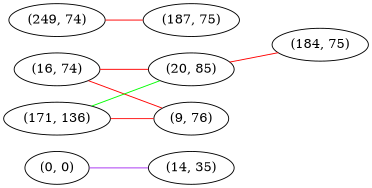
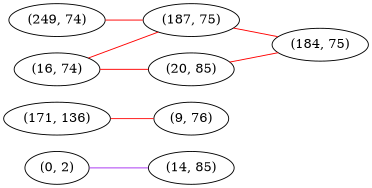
edge "(187, 75)" -- "(184, 75)": added
edge "(20, 85)" -- "(171, 136)": removed
edge "(16, 74)" -- "(9, 76)": now "(16, 74)" -- "(187, 75)"
node "(0, 0)": label "(0, 0)" -> "(0, 2)"
node "(14, 35)": label "(14, 35)" -> "(14, 85)"
